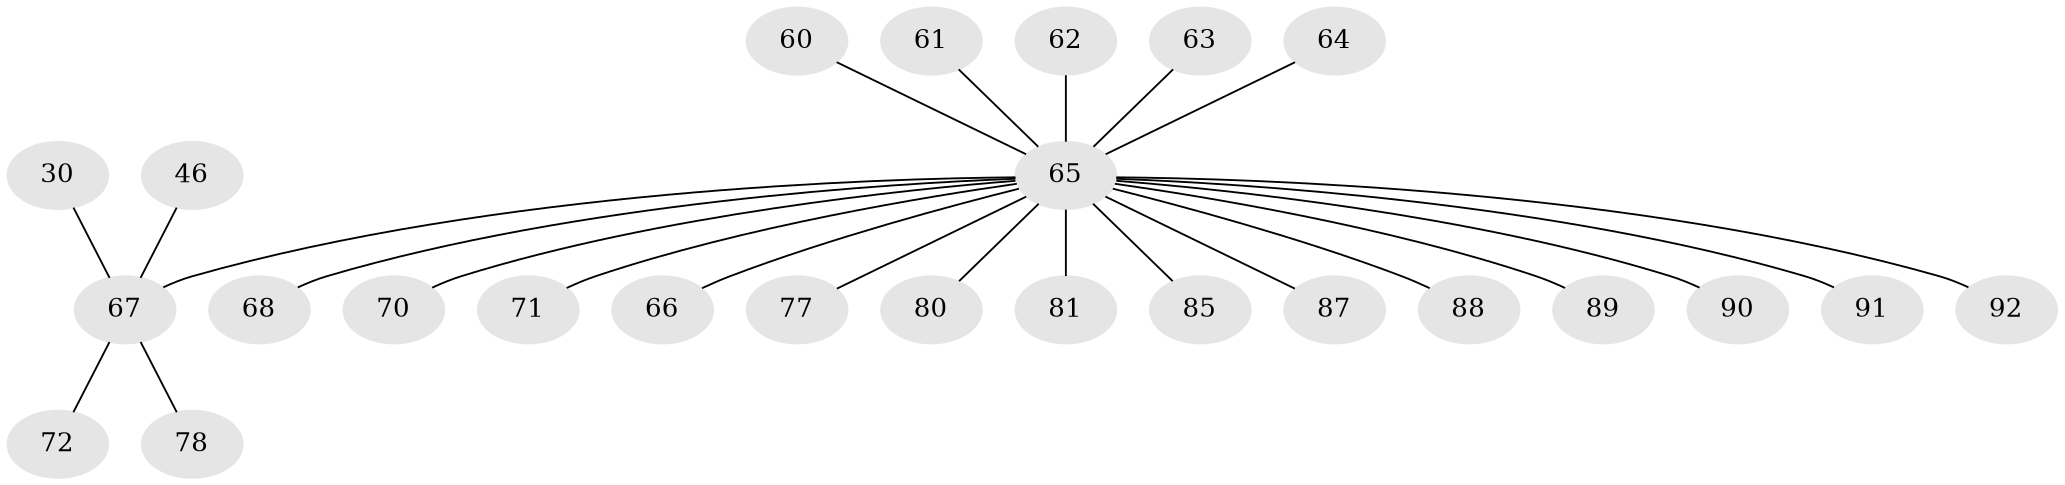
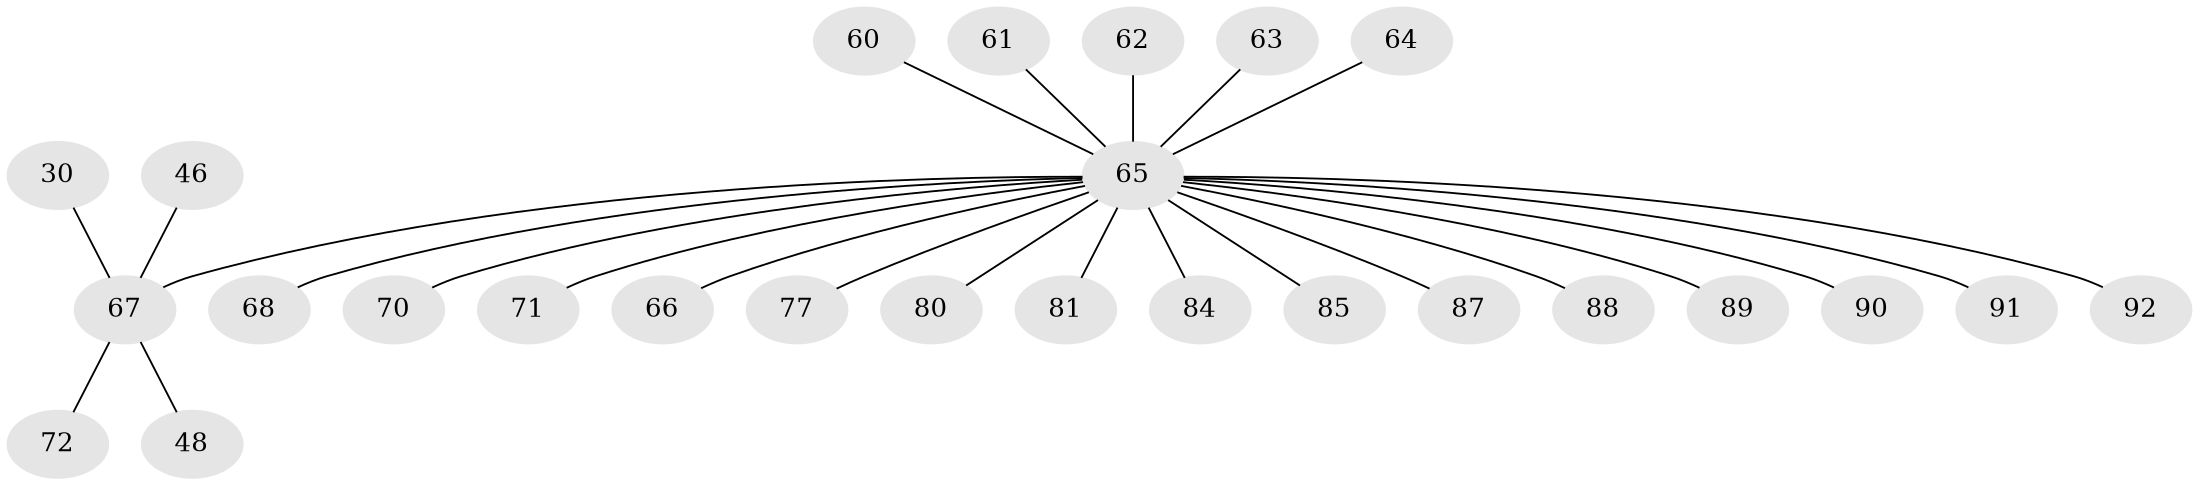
node "84": added
node "78": label "78" -> "48"
